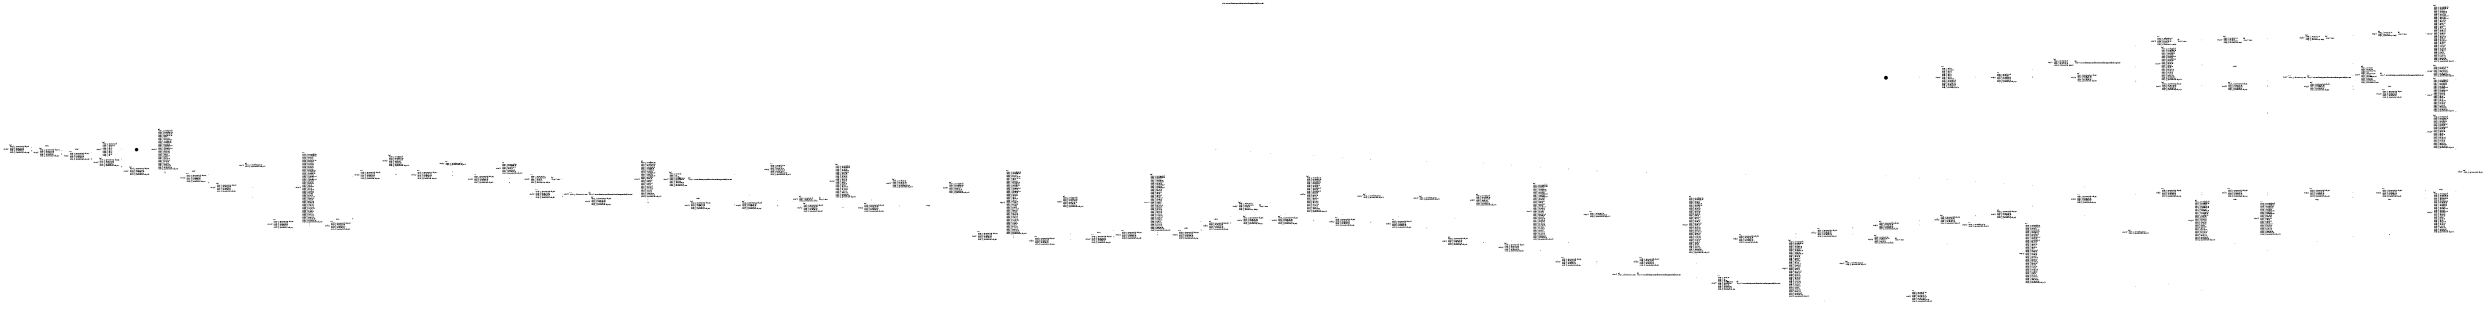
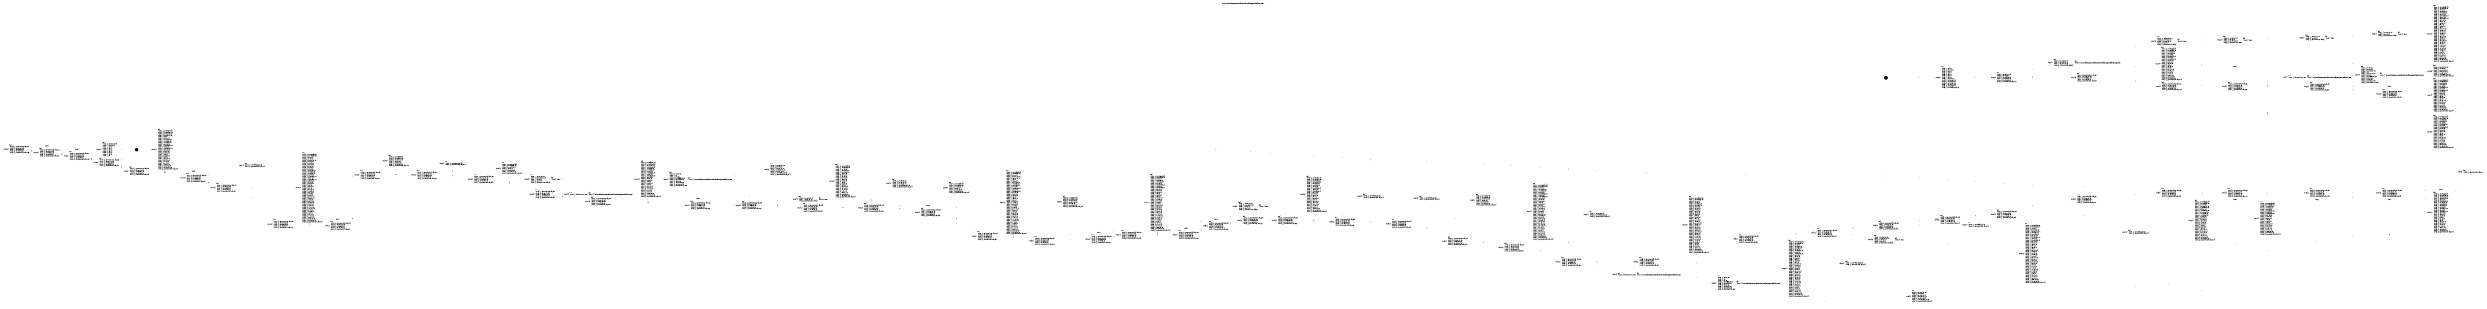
node "0x4018b2 [28]": added
